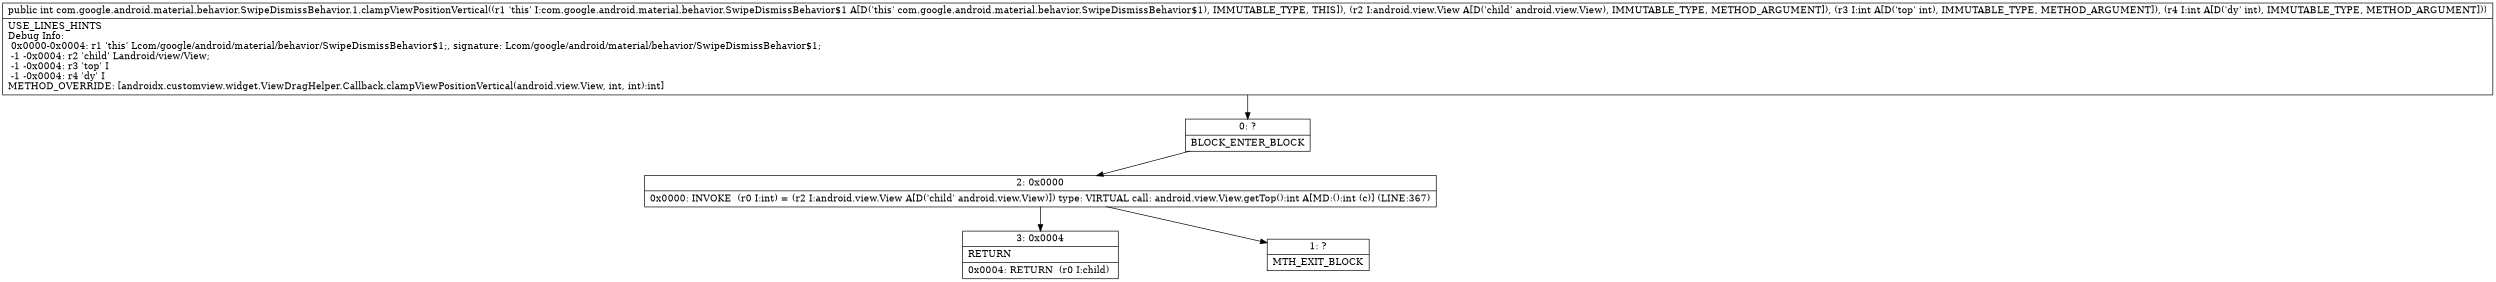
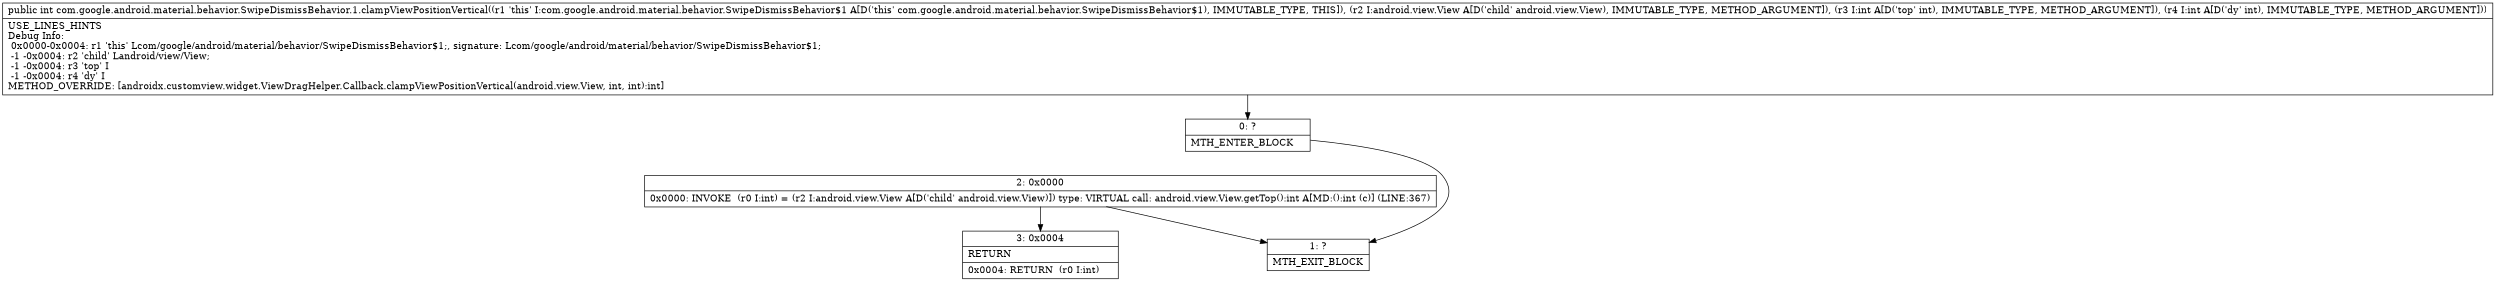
node "0: ?": text "BLOCK_ENTER_BLOCK" -> "MTH_ENTER_BLOCK"
edge "0: ?" -> "2: 0x0000": now "0: ?" -> "1: ?"
node "3: 0x0004": text "0x0004: RETURN  (r0 I:child)" -> "0x0004: RETURN  (r0 I:int)"
